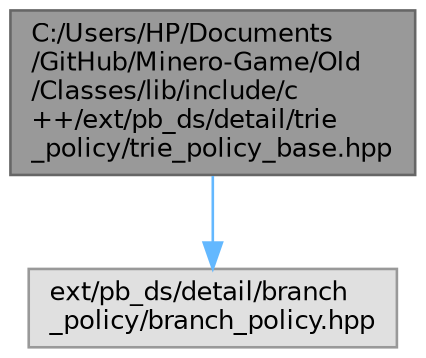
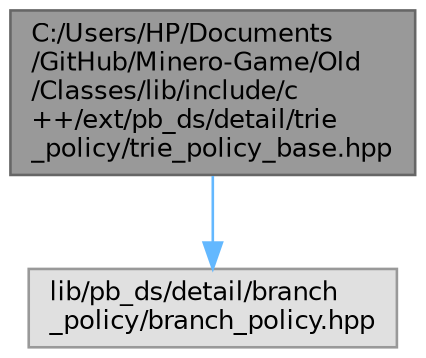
node "ext/pb_ds/detail/branch _policy/branch_policy.hpp": label "ext/pb_ds/detail/branch _policy/branch_policy.hpp" -> "lib/pb_ds/detail/branch _policy/branch_policy.hpp"
